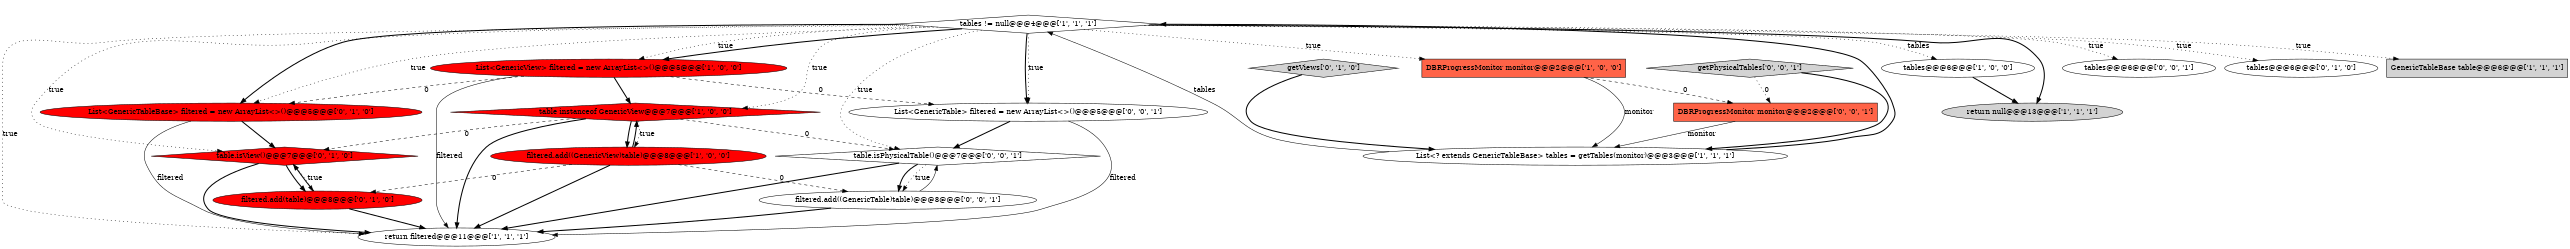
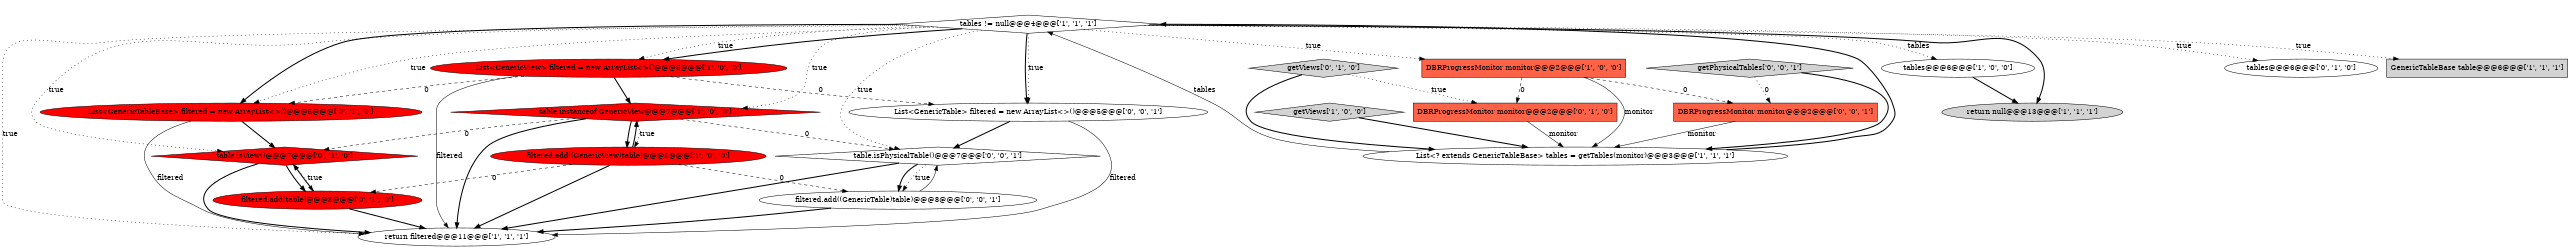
node "tables@@@6@@@['0', '0', '1']": removed
node "getViews['1', '0', '0']": added
node "DBRProgressMonitor monitor@@@2@@@['0', '1', '0']": added
